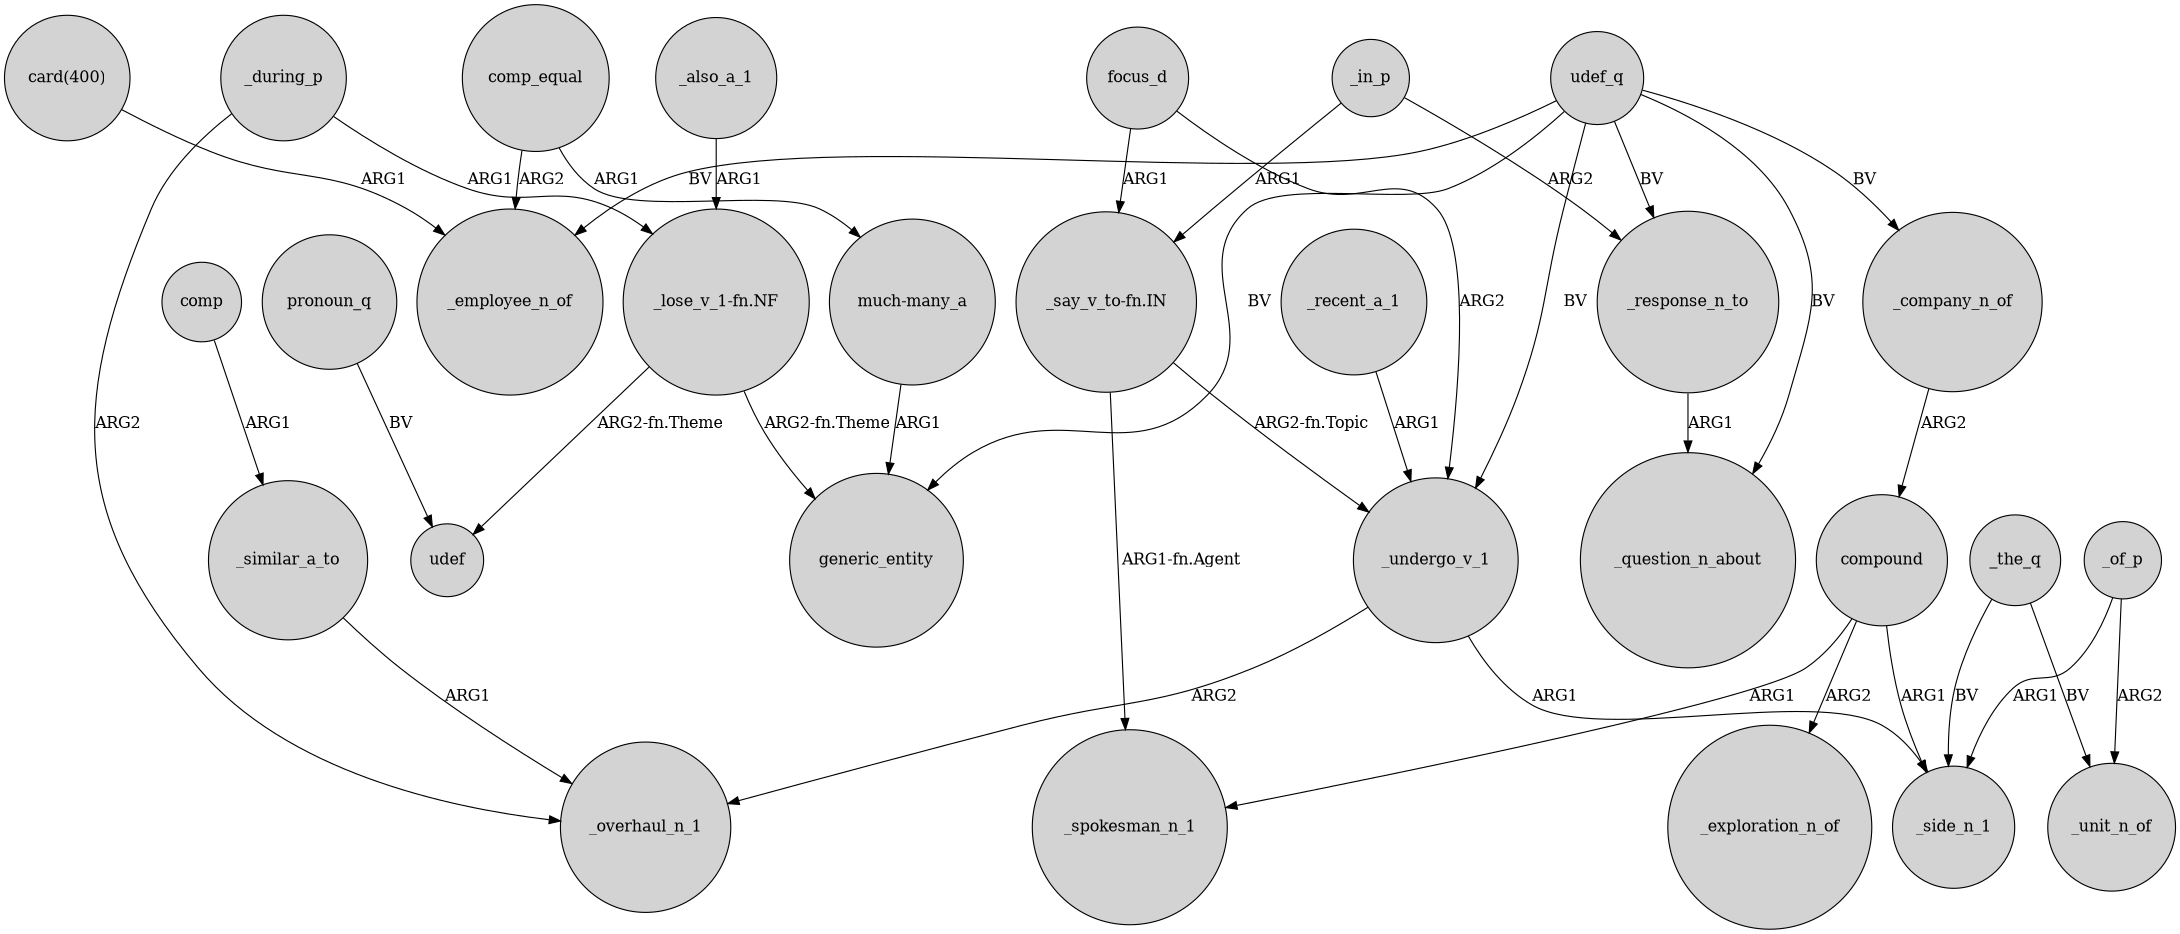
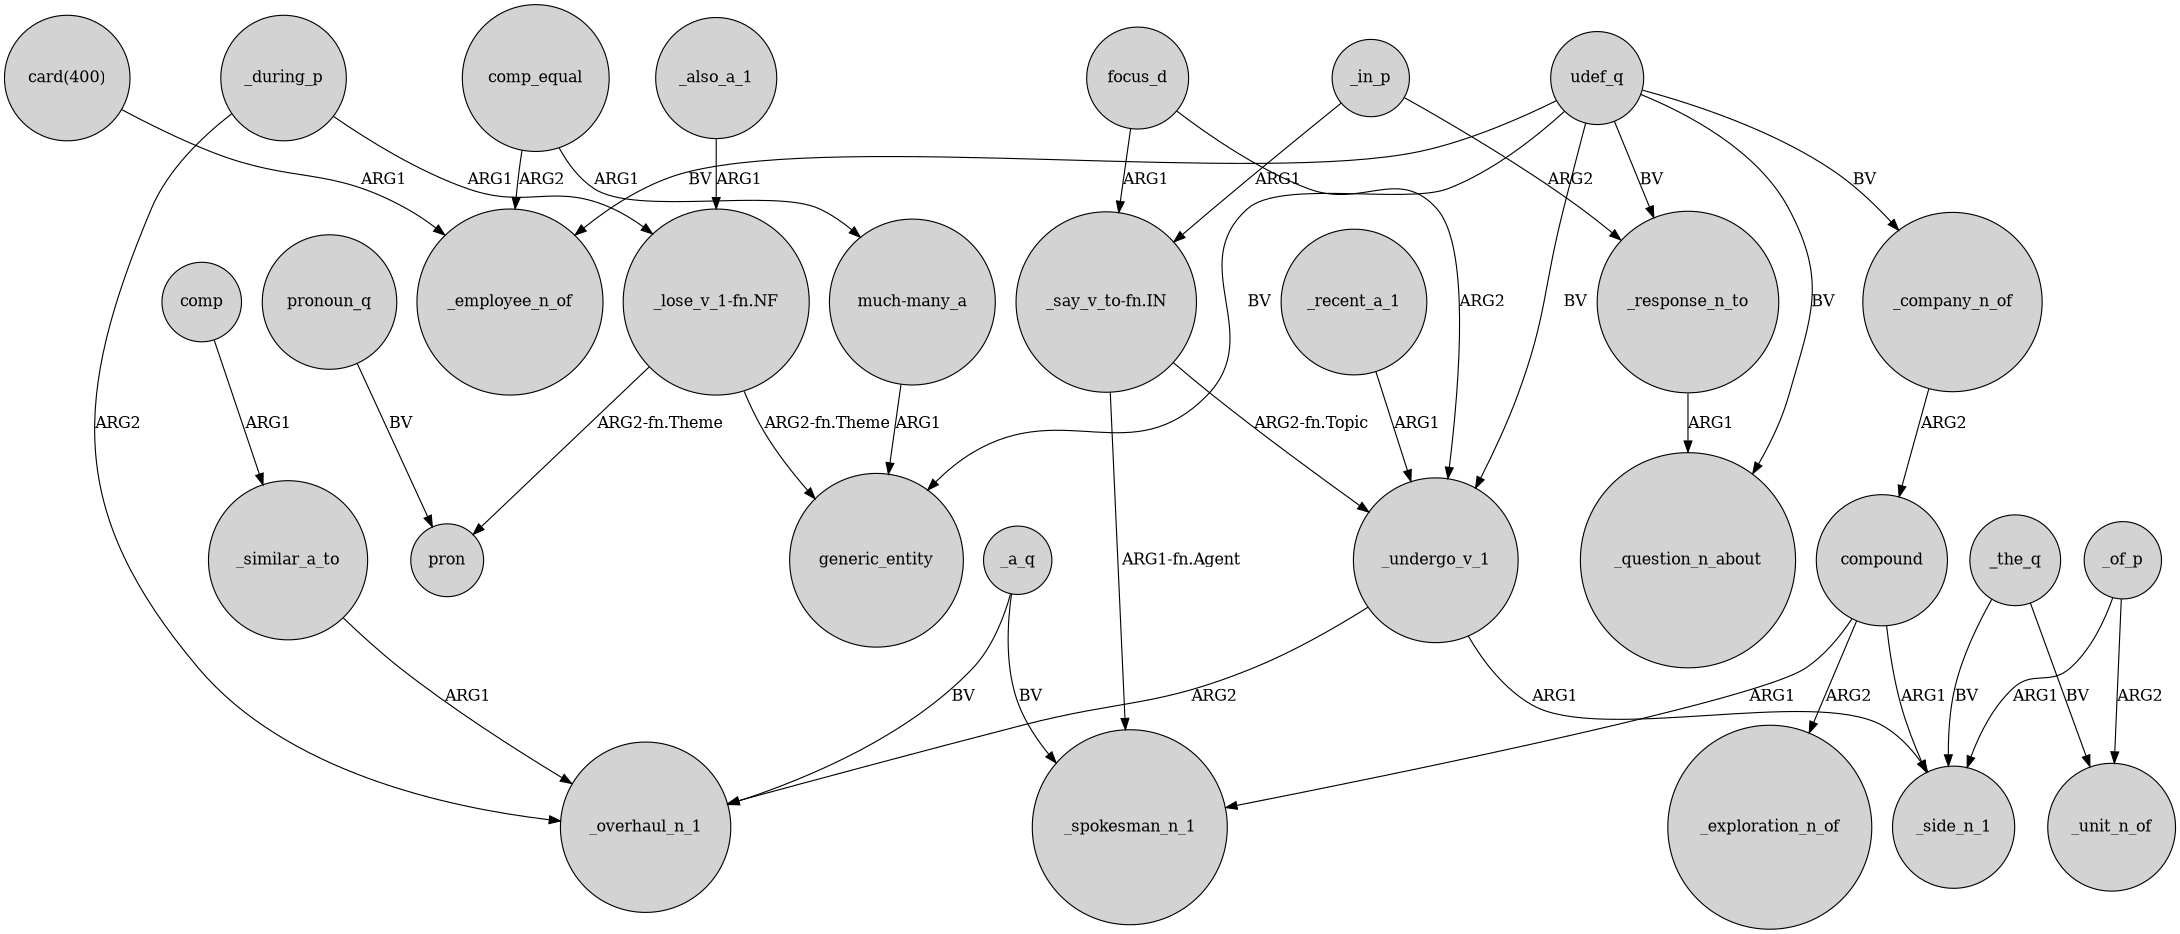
node "udef": label "udef" -> "pron"
node "_a_q": added
